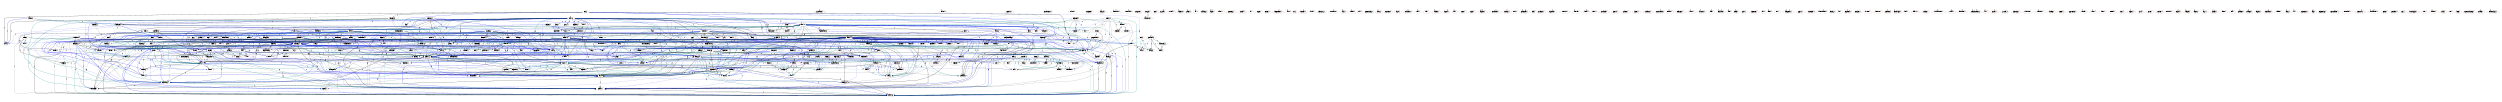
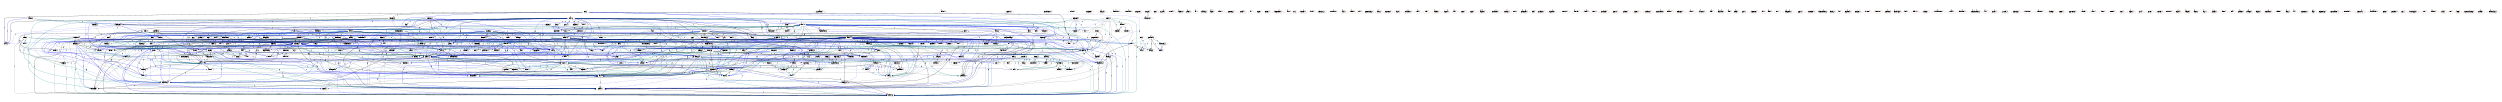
node "dissemination(1)": label "dissemination(1)" -> "dissemination(8)"
